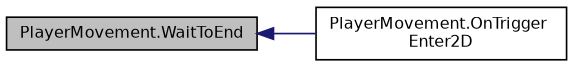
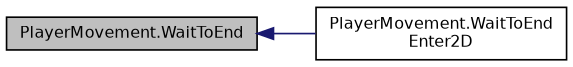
node "PlayerMovement.OnTrigger Enter2D": label "PlayerMovement.OnTrigger Enter2D" -> "PlayerMovement.WaitToEnd Enter2D"
